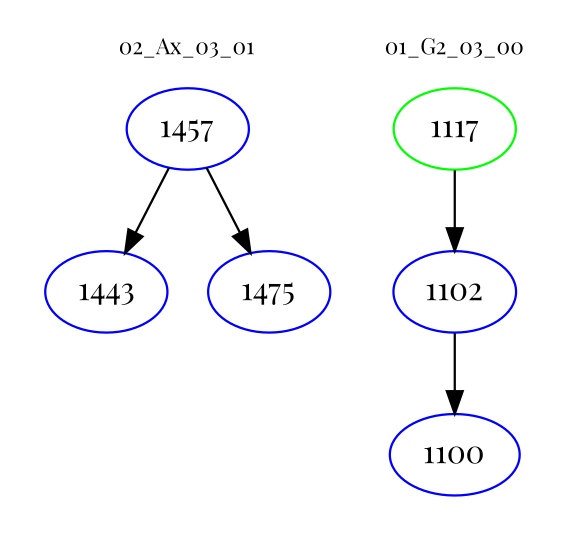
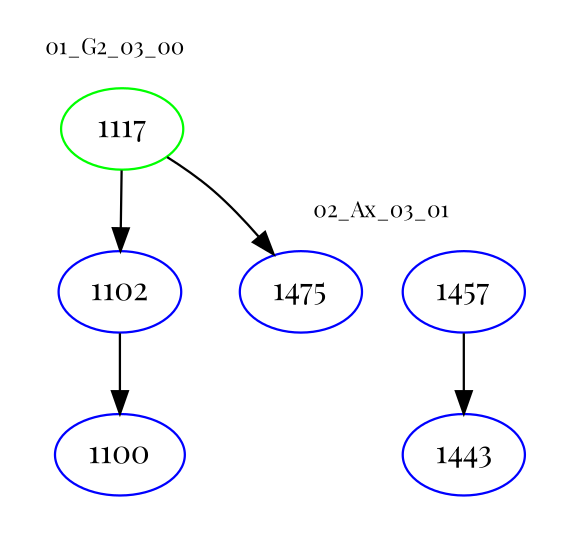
edge "1457" -> "1475": now "1117" -> "1475"
